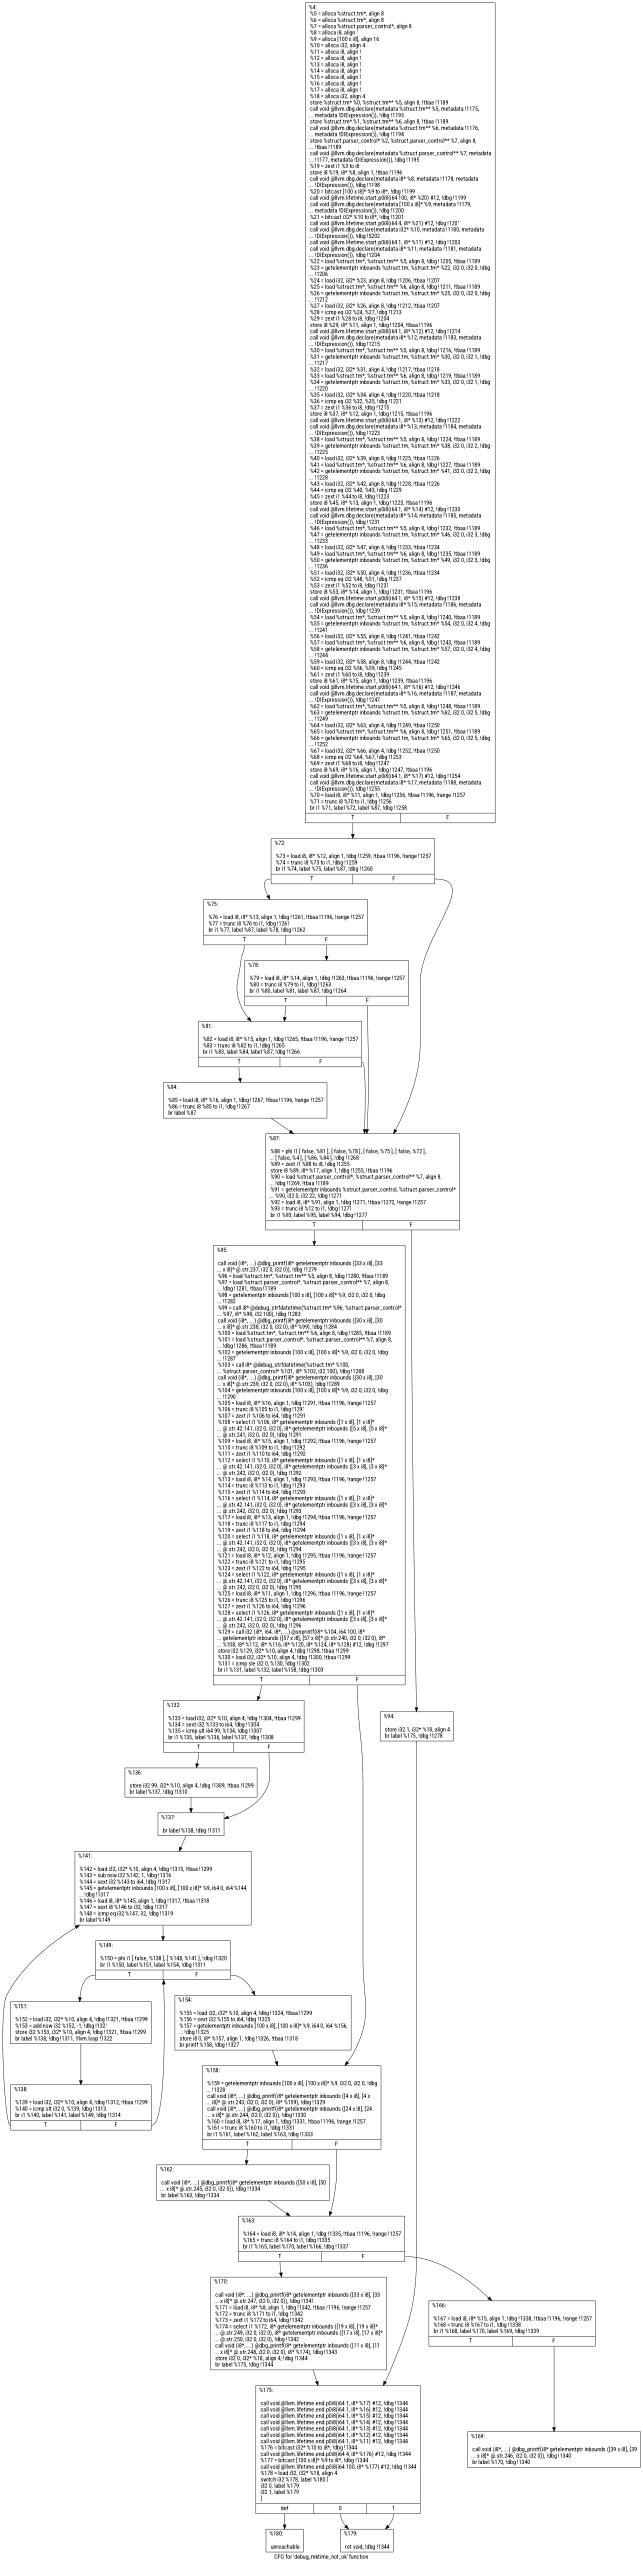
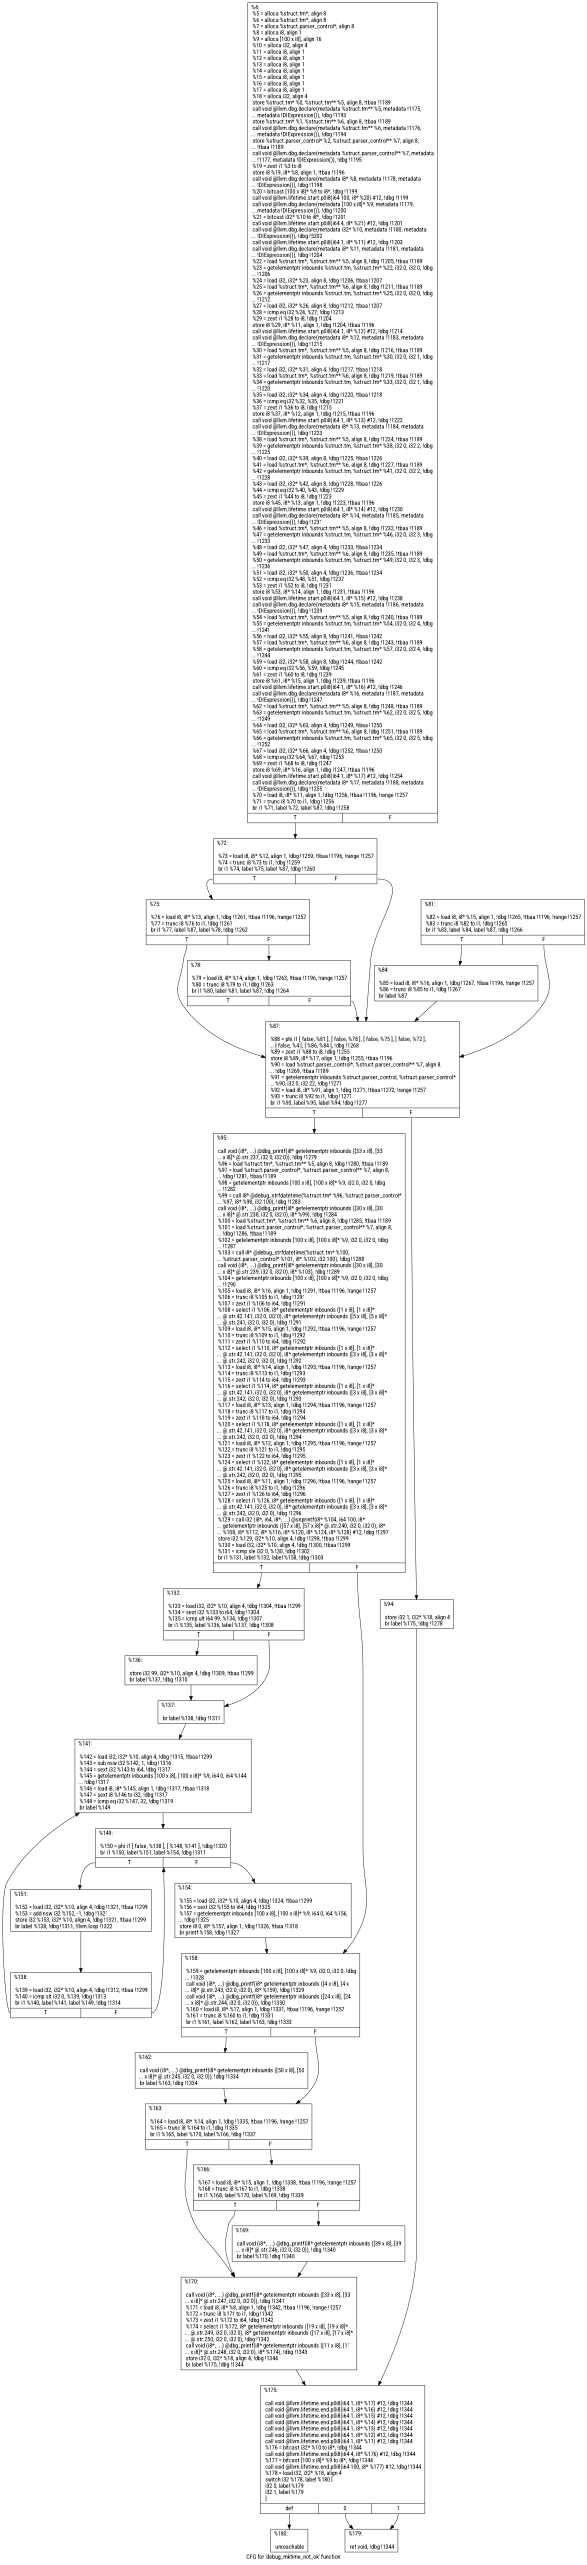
edge "%75:" -> "%81:": now "%75:" -> "%87:"
edge "%78:" -> "%81:": removed
node "%87:": text "%93 = trunc i8 %12 to i1, !dbg !1271" -> "%93 = trunc i8 %92 to i1, !dbg !1271"
edge "%166:" -> "%170:": added
edge "%169:" -> "%170:": added
